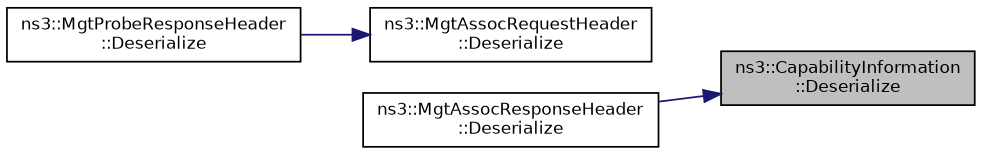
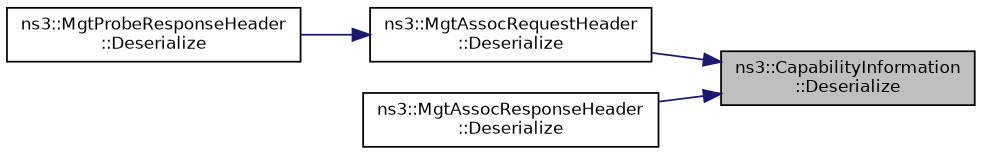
edge "ns3::MgtAssocRequestHeader ::Deserialize" -> "ns3::CapabilityInformation ::Deserialize": added
